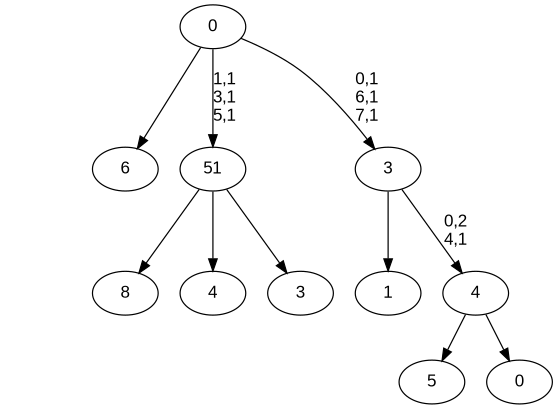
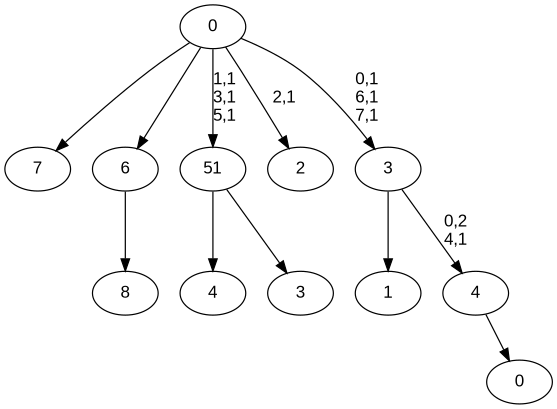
node "7": added
node "2": added
edge "51" -> "8": now "6" -> "8"
node "5": removed
